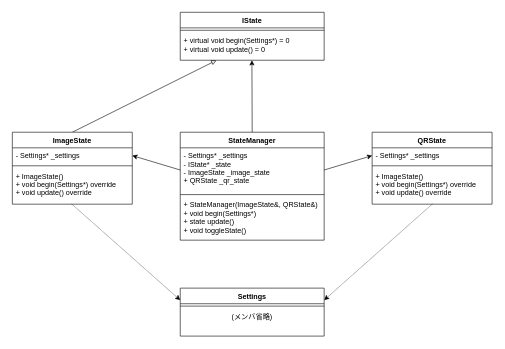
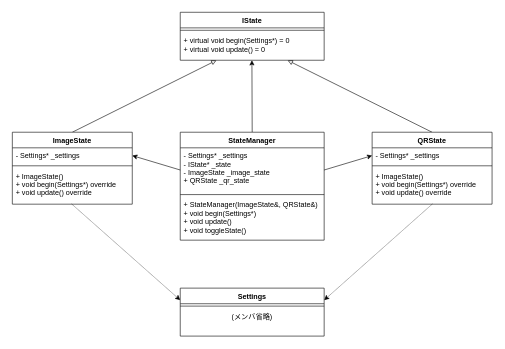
edge "QRState" -> "+ virtual void begin(Settings*) = 0 + virtual void update() = 0": added
node "+ StateManager(ImageState&, QRState&) + void begin(Settings*) + state update() + void toggleState()": label "+ StateManager(ImageState&, QRState&) + void begin(Settings*) + state update() + void toggleState()" -> "+ StateManager(ImageState&, QRState&) + void begin(Settings*) + void update() + void toggleState()"
